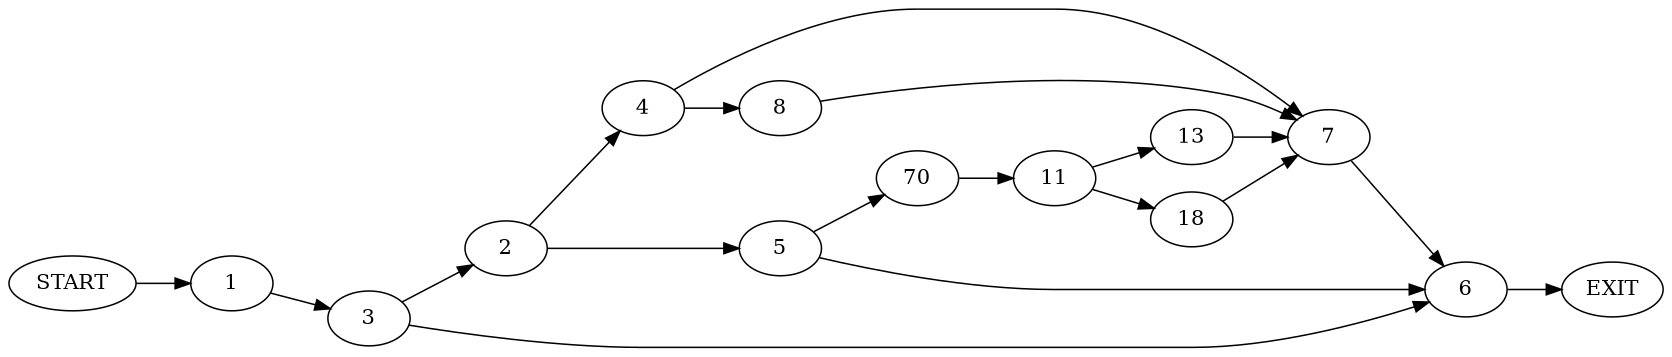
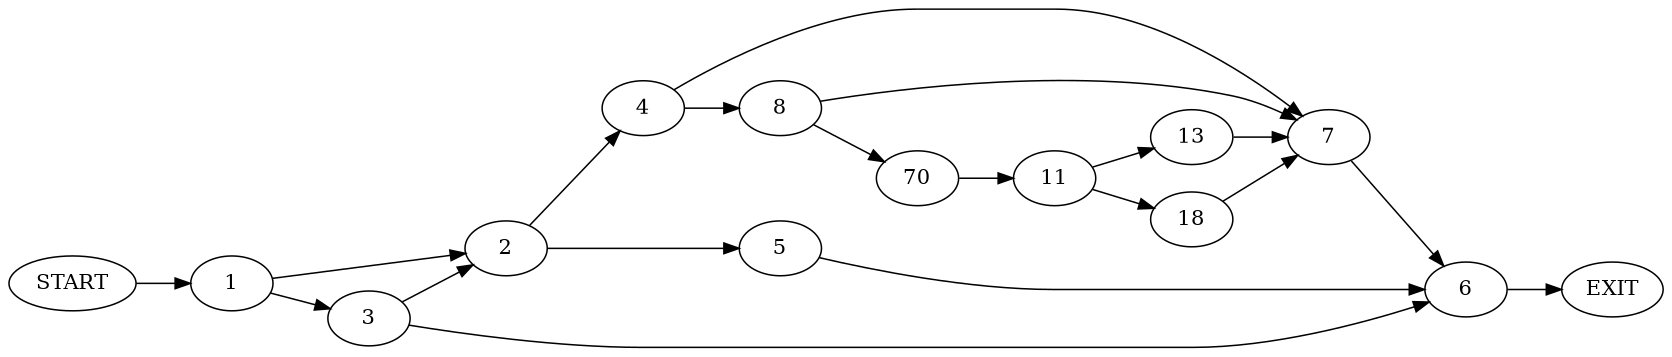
edge "5" -> "70": now "8" -> "70"
edge "1" -> "2": added
